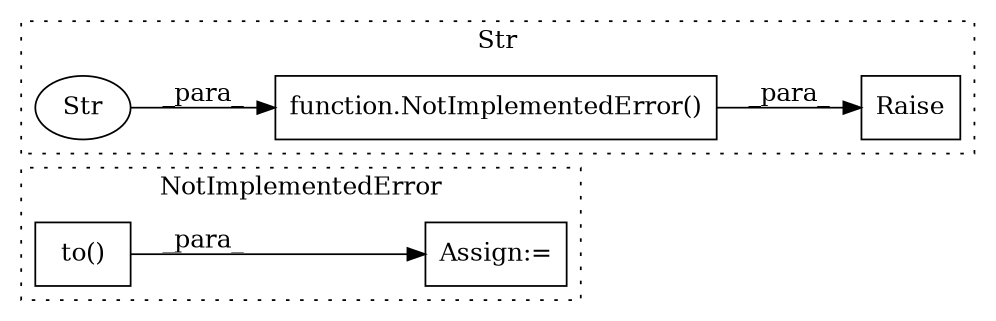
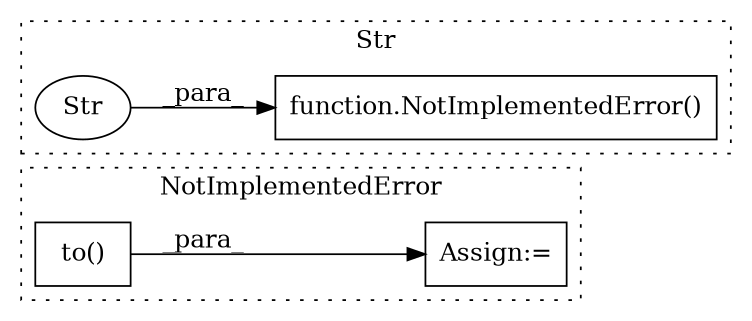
node "Raise": removed
